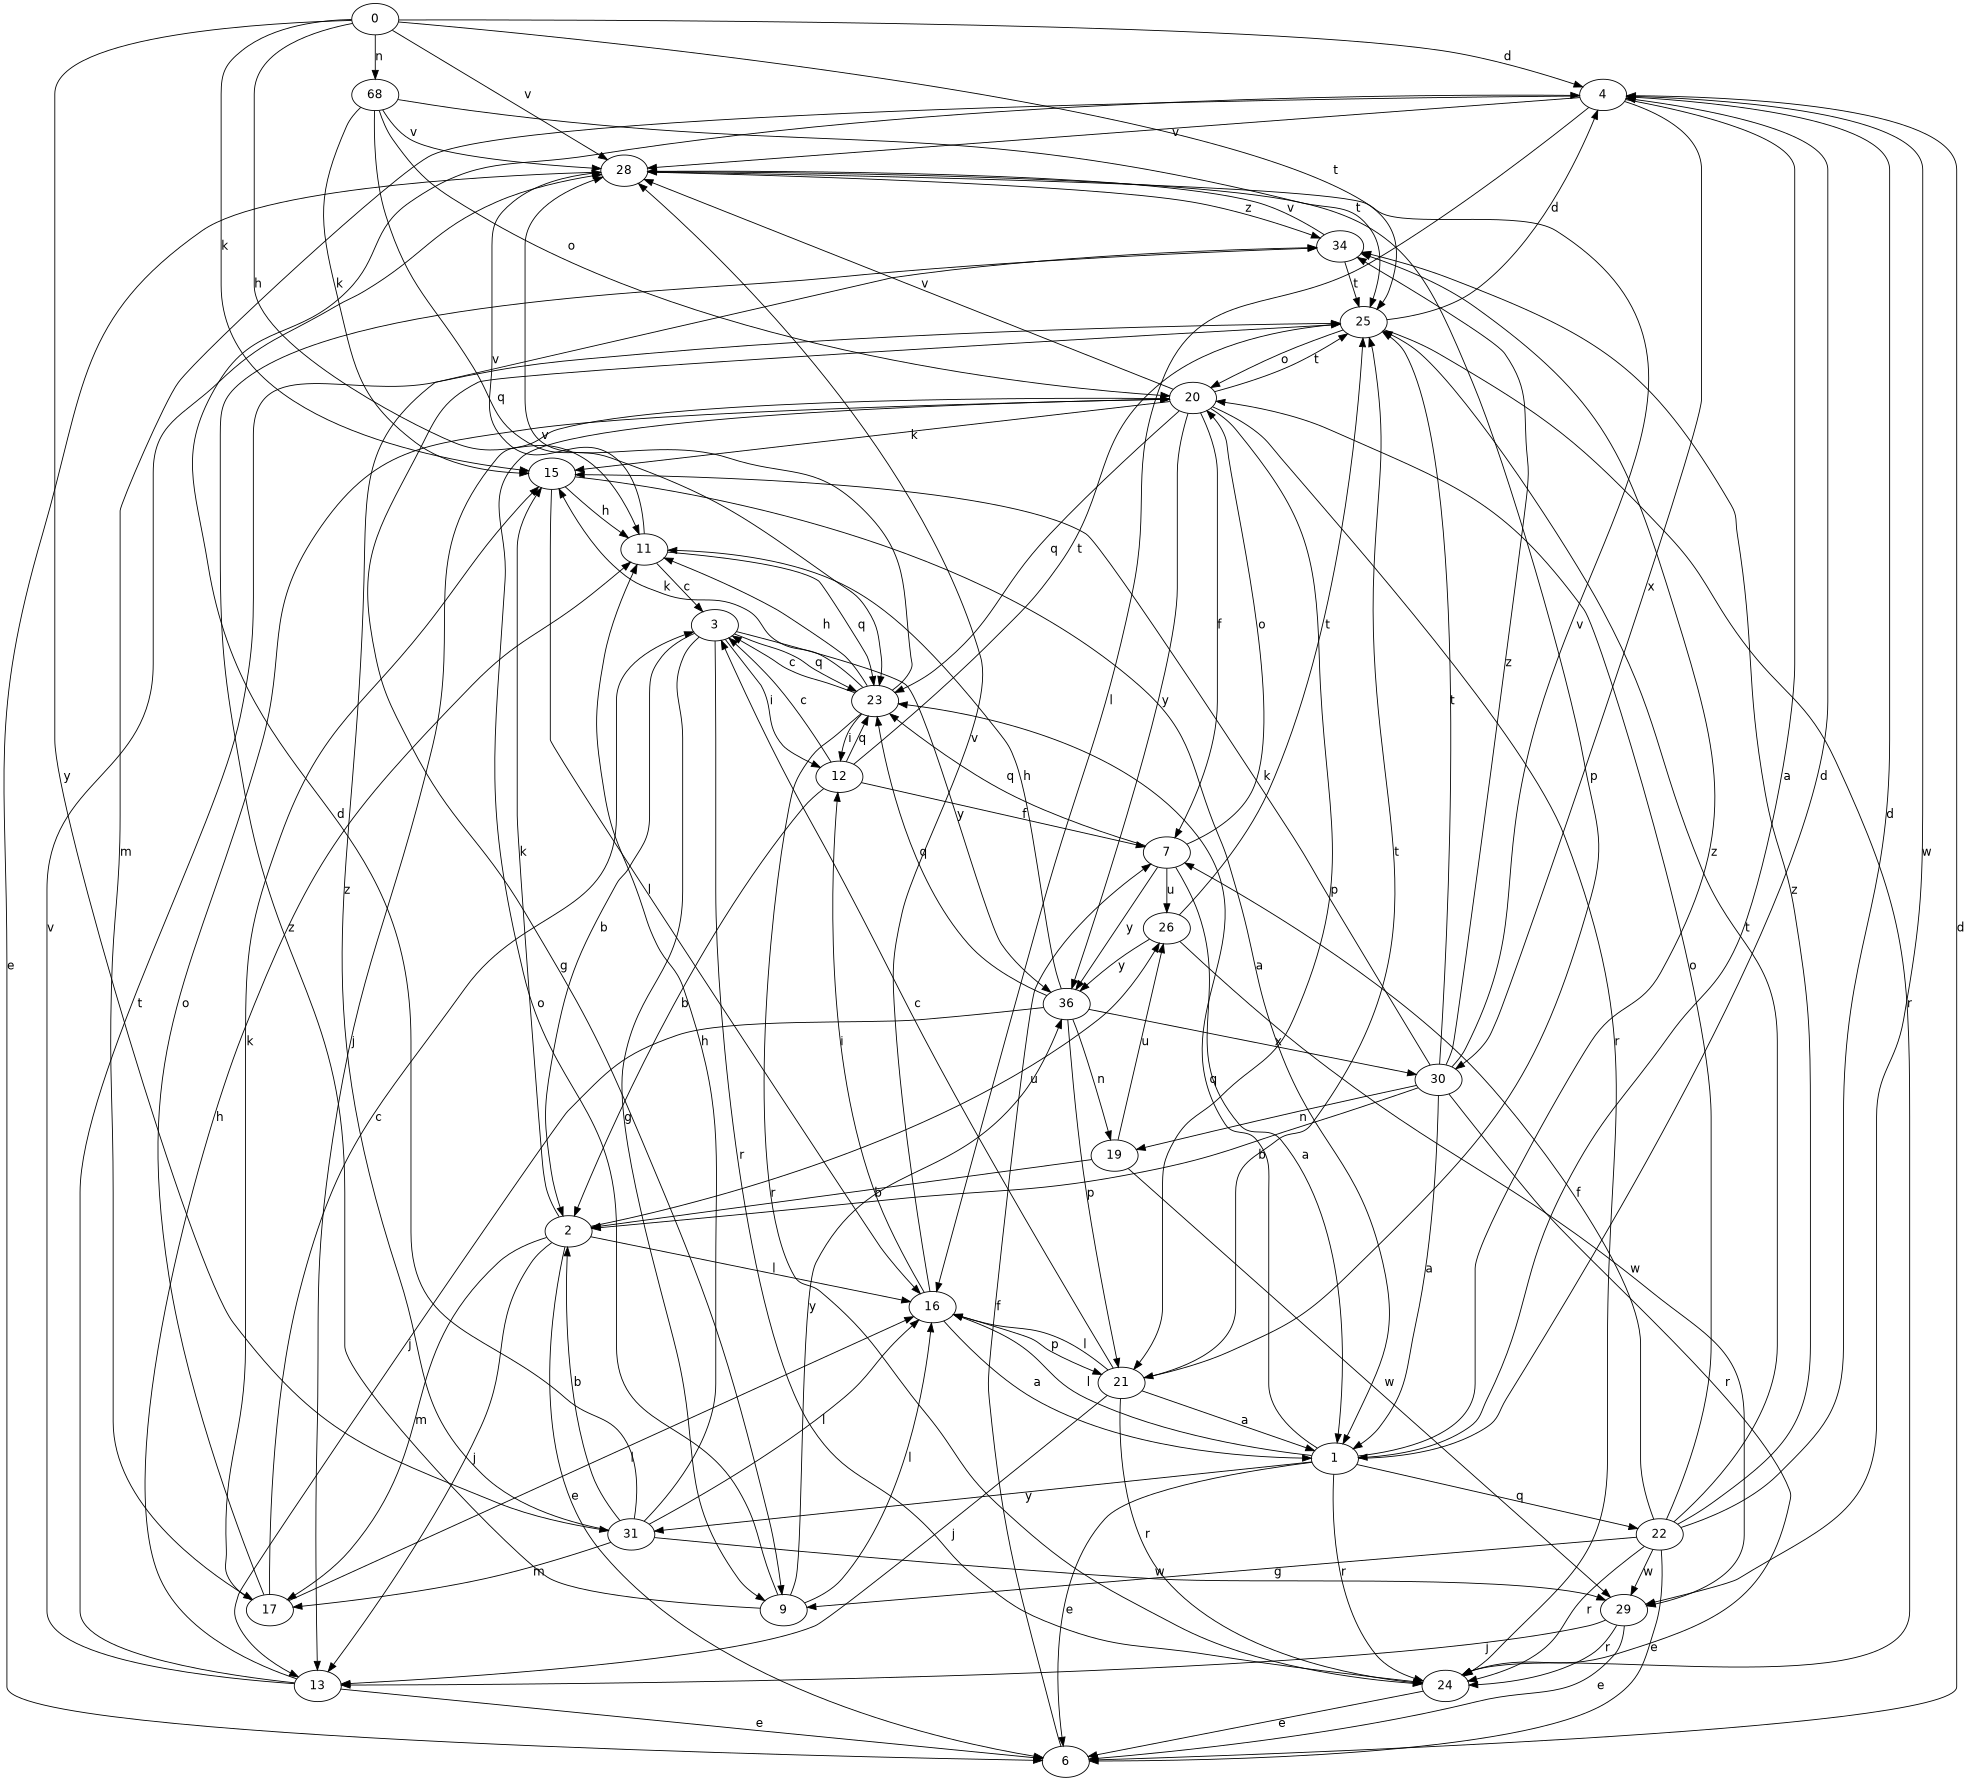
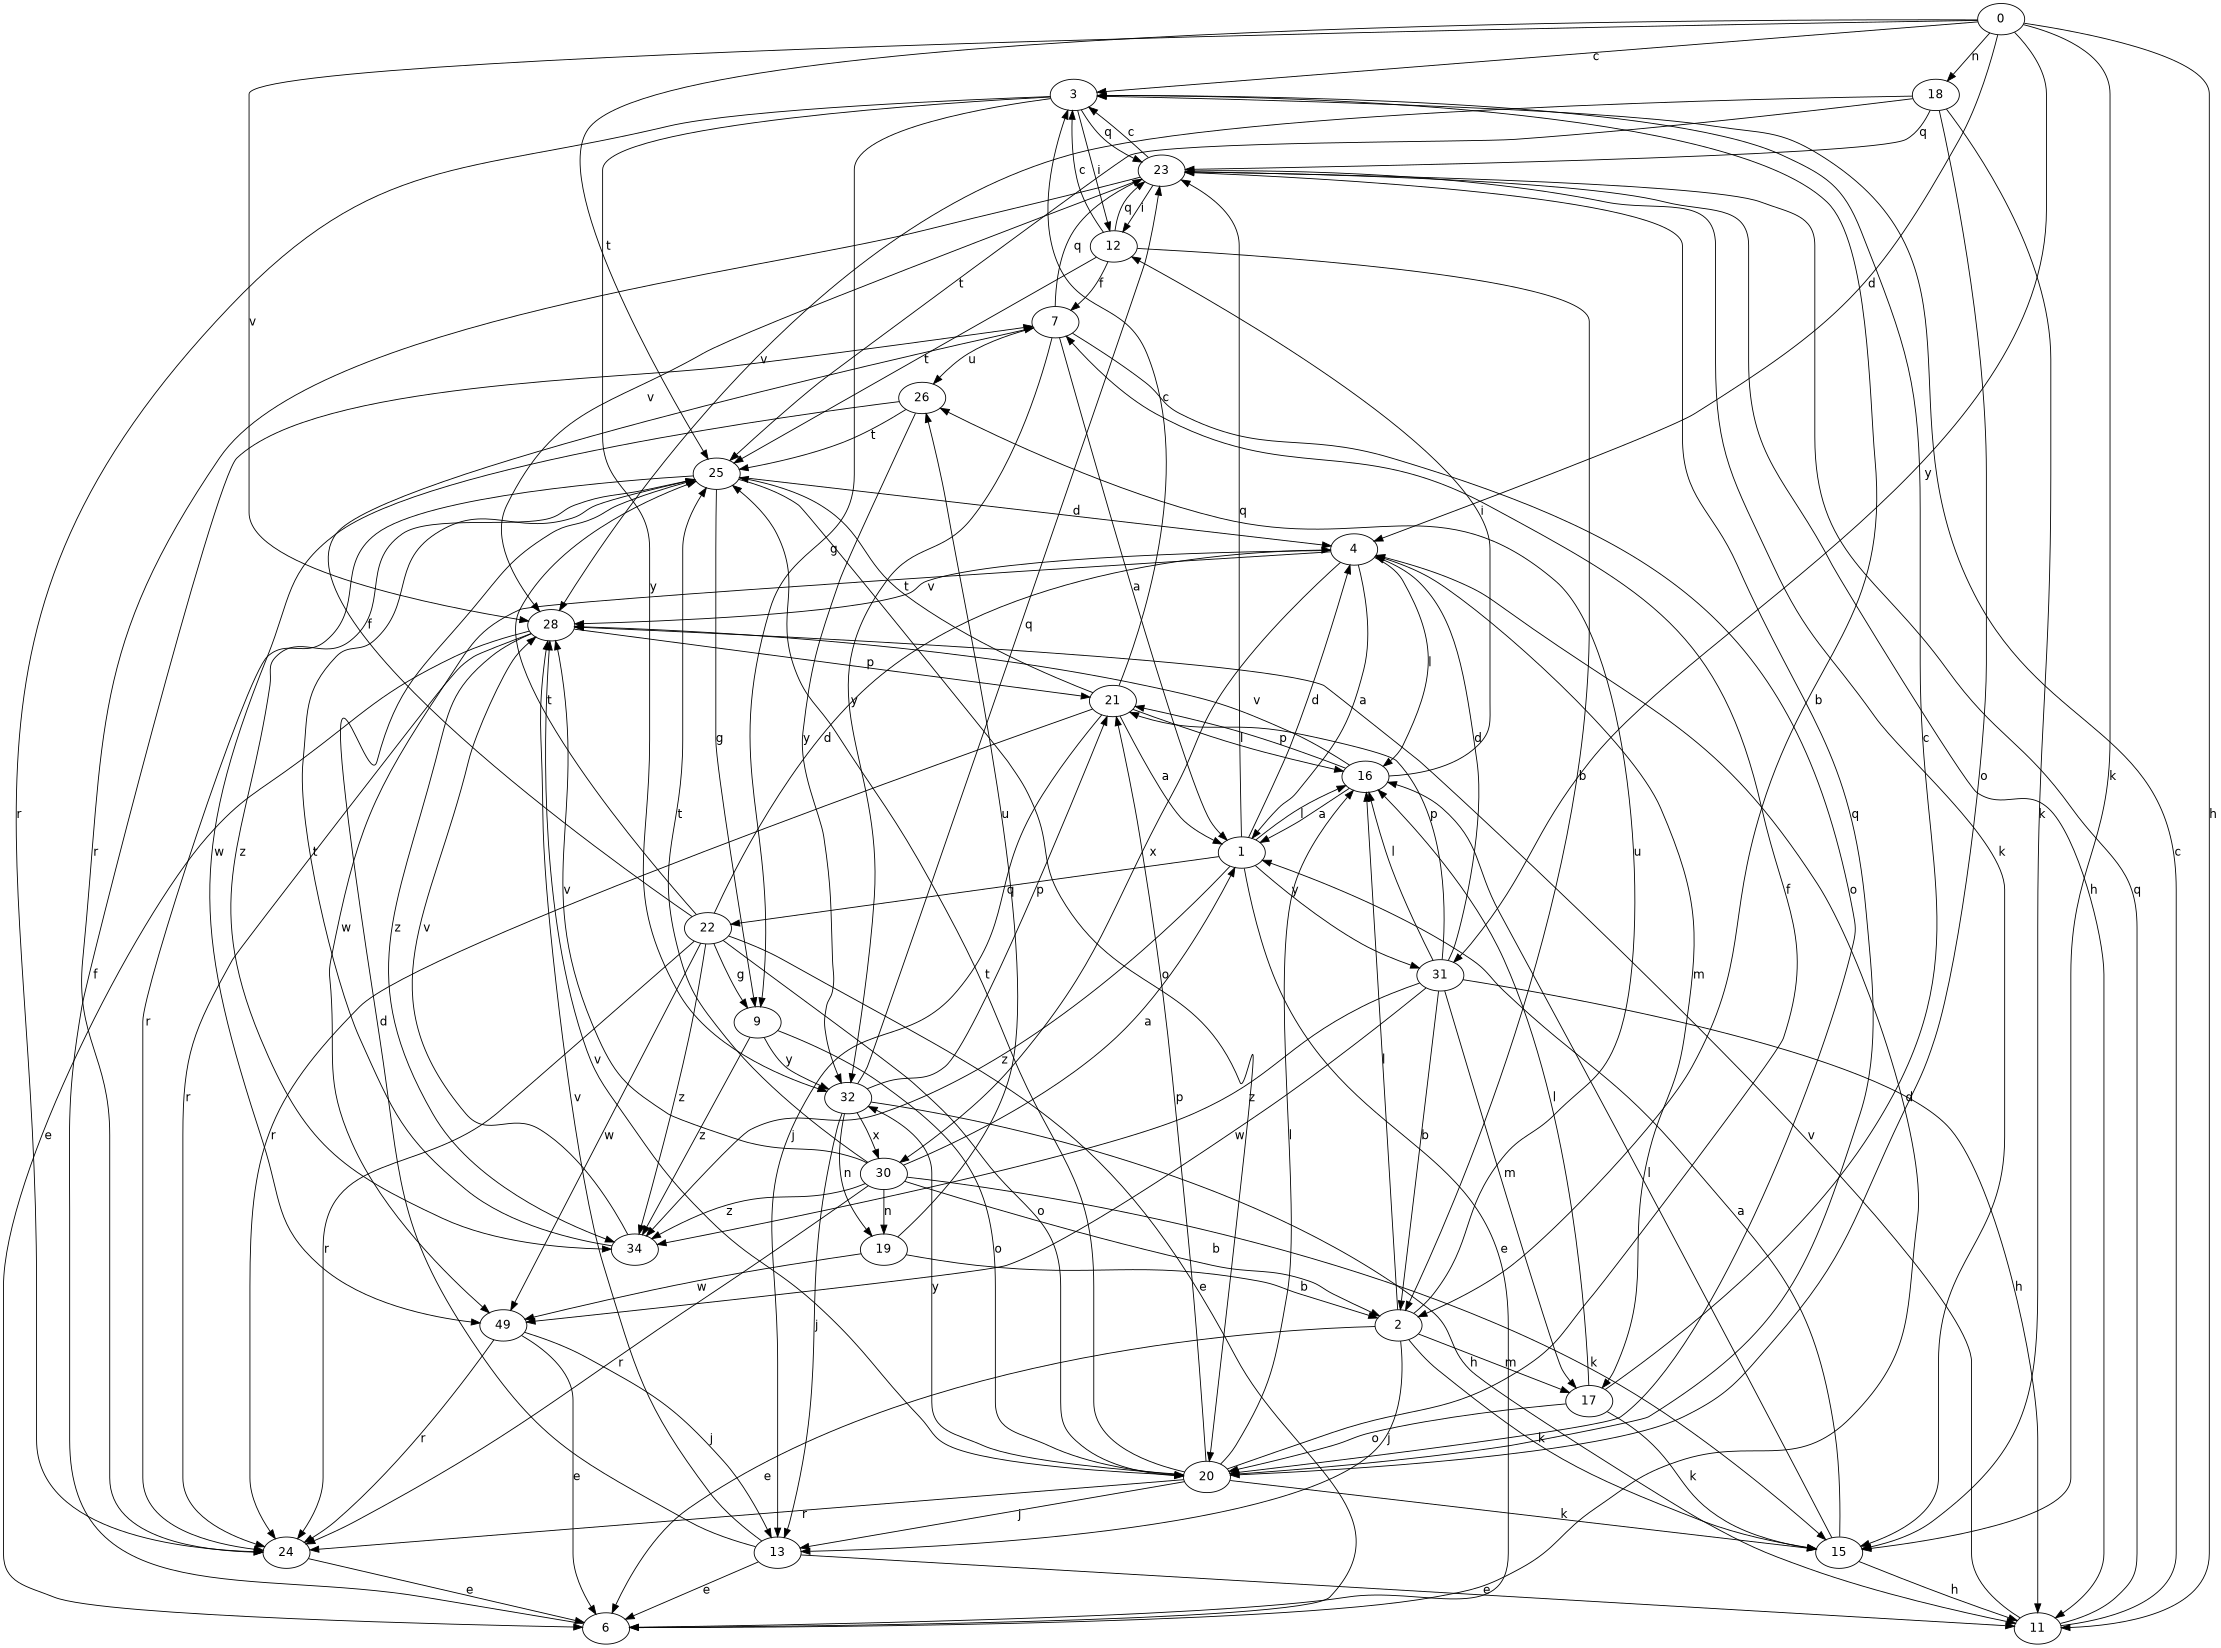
edge "0" -> "3": added, label "c"
node "68": label "68" -> "18"
edge "31" -> "21": added, label "p"
edge "25" -> "34": added, label "z"
edge "13" -> "25": label "t" -> "d"
node "36": label "36" -> "32"
edge "13" -> "11": label "h" -> "e"
edge "9" -> "16": now "20" -> "16"
edge "1" -> "24": now "28" -> "24"
node "29": label "29" -> "49"
